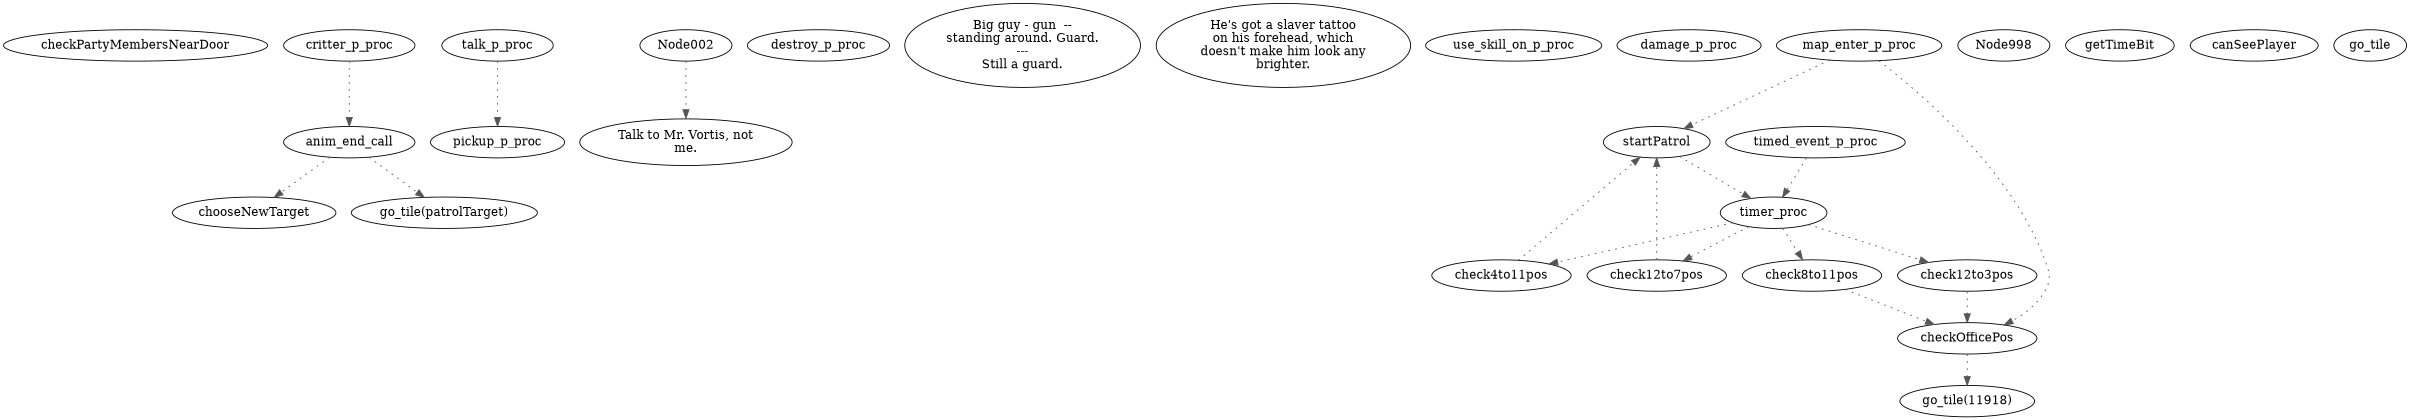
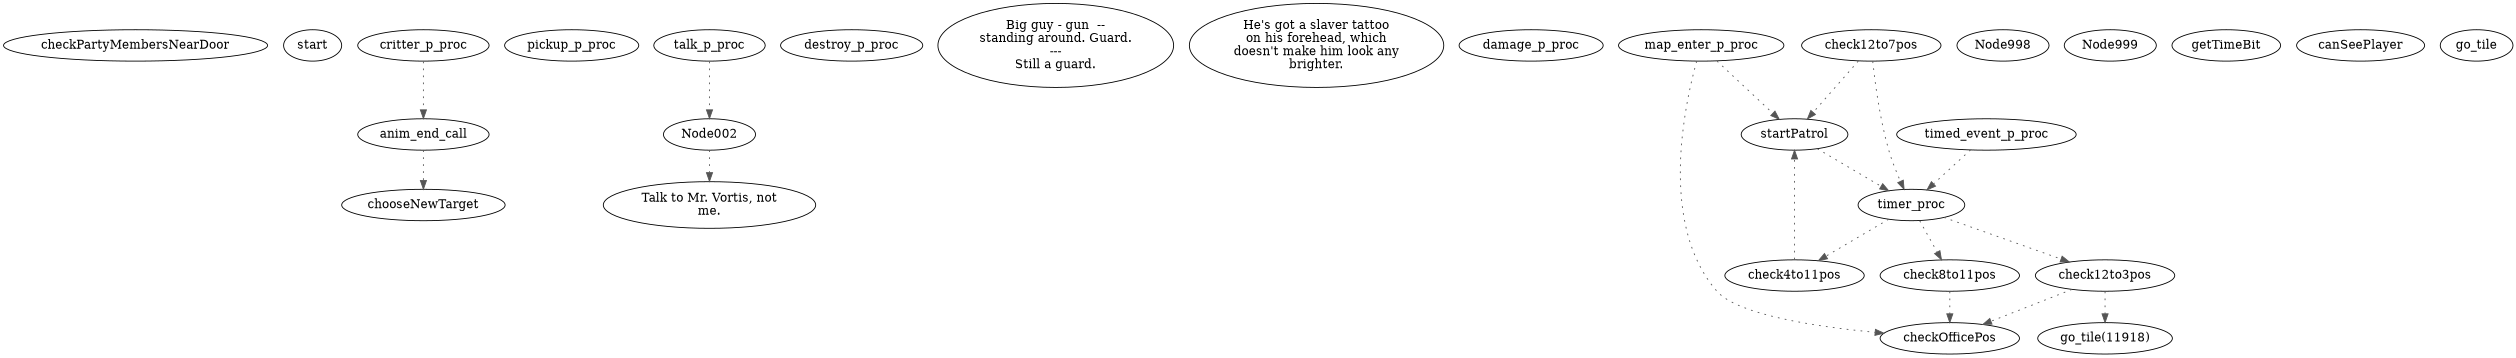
node "start": added
node "use_skill_on_p_proc": removed
node "Node999": added
edge "talk_p_proc" -> "pickup_p_proc": now "talk_p_proc" -> "Node002"
node "go_tile(patrolTarget)": removed
edge "timer_proc" -> "check12to7pos": reversed
edge "checkOfficePos" -> "go_tile(11918)": now "check12to3pos" -> "go_tile(11918)"
